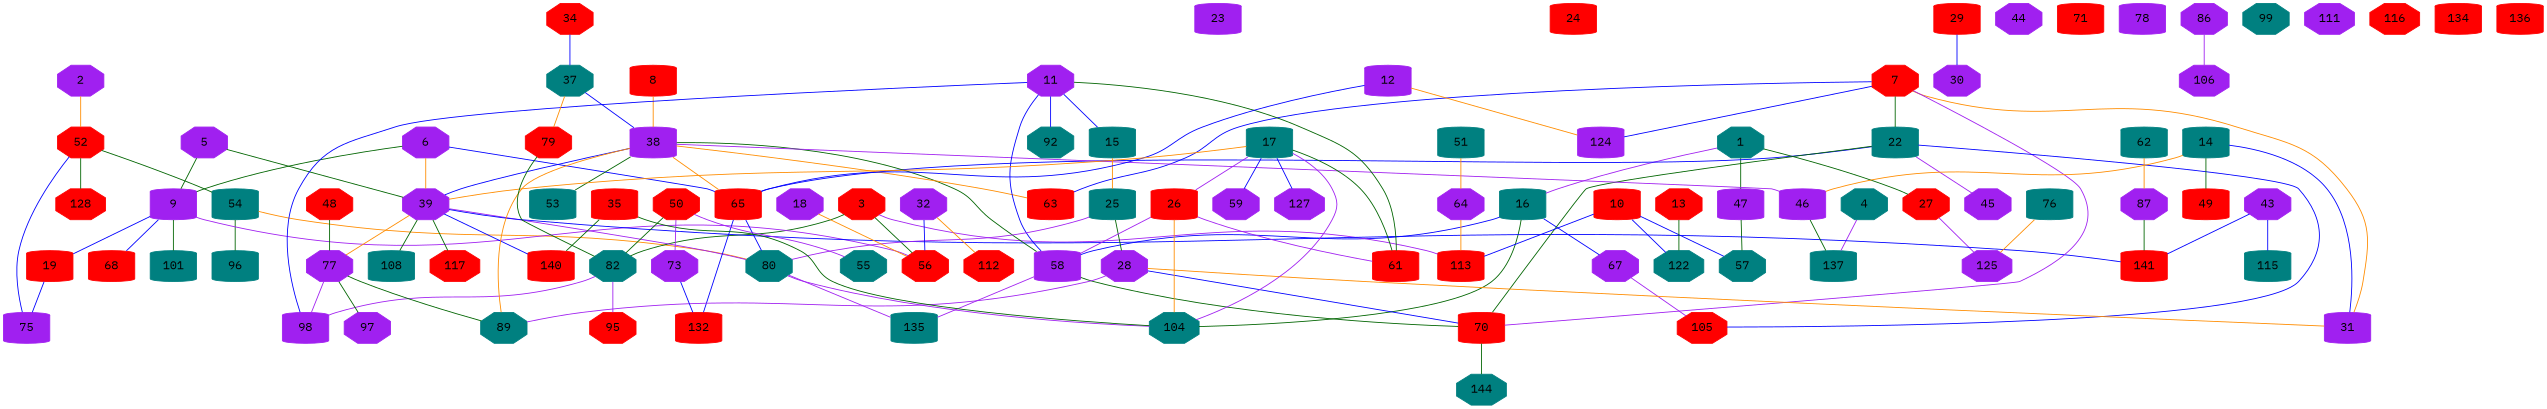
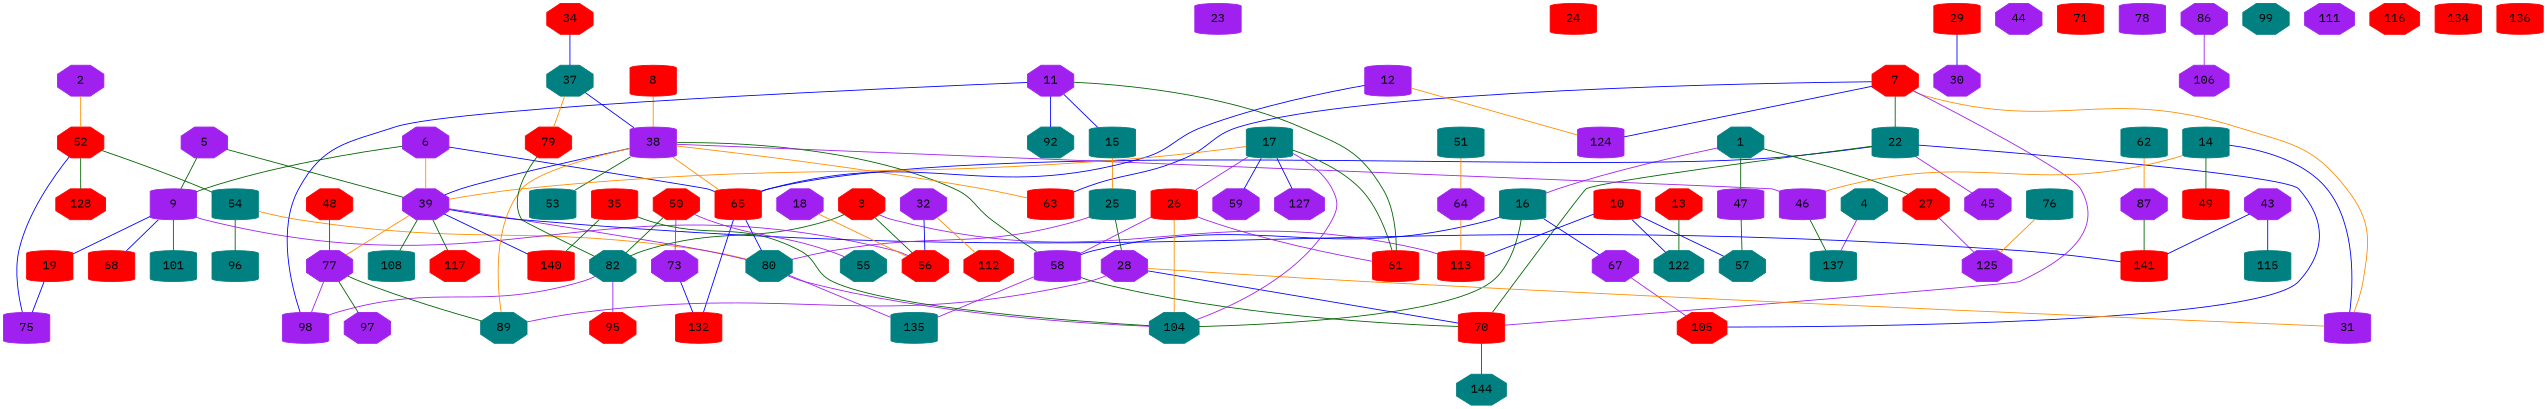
edge "11" -- "58": removed
